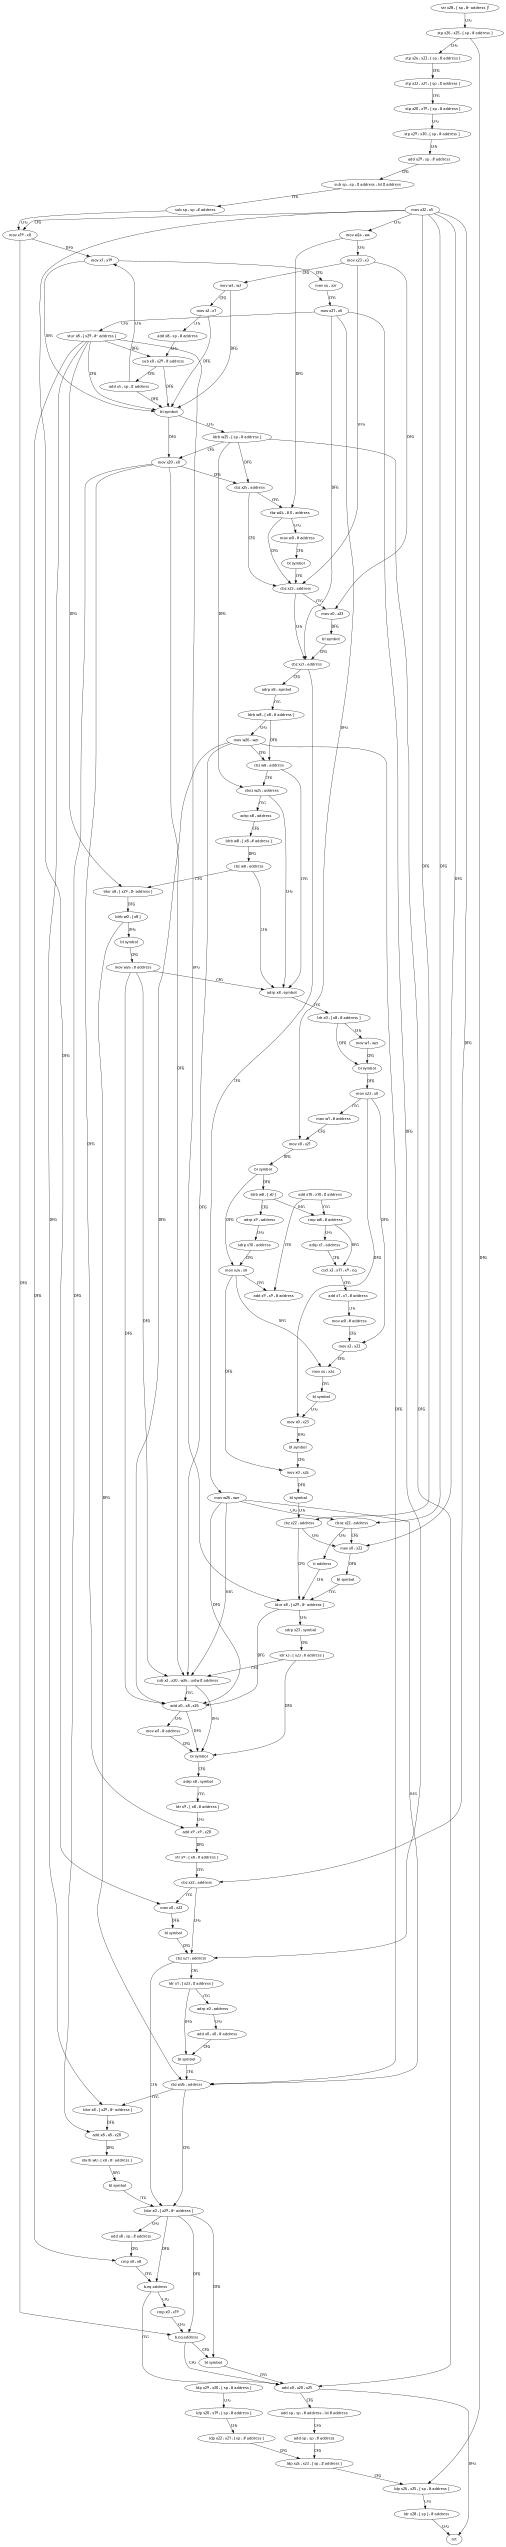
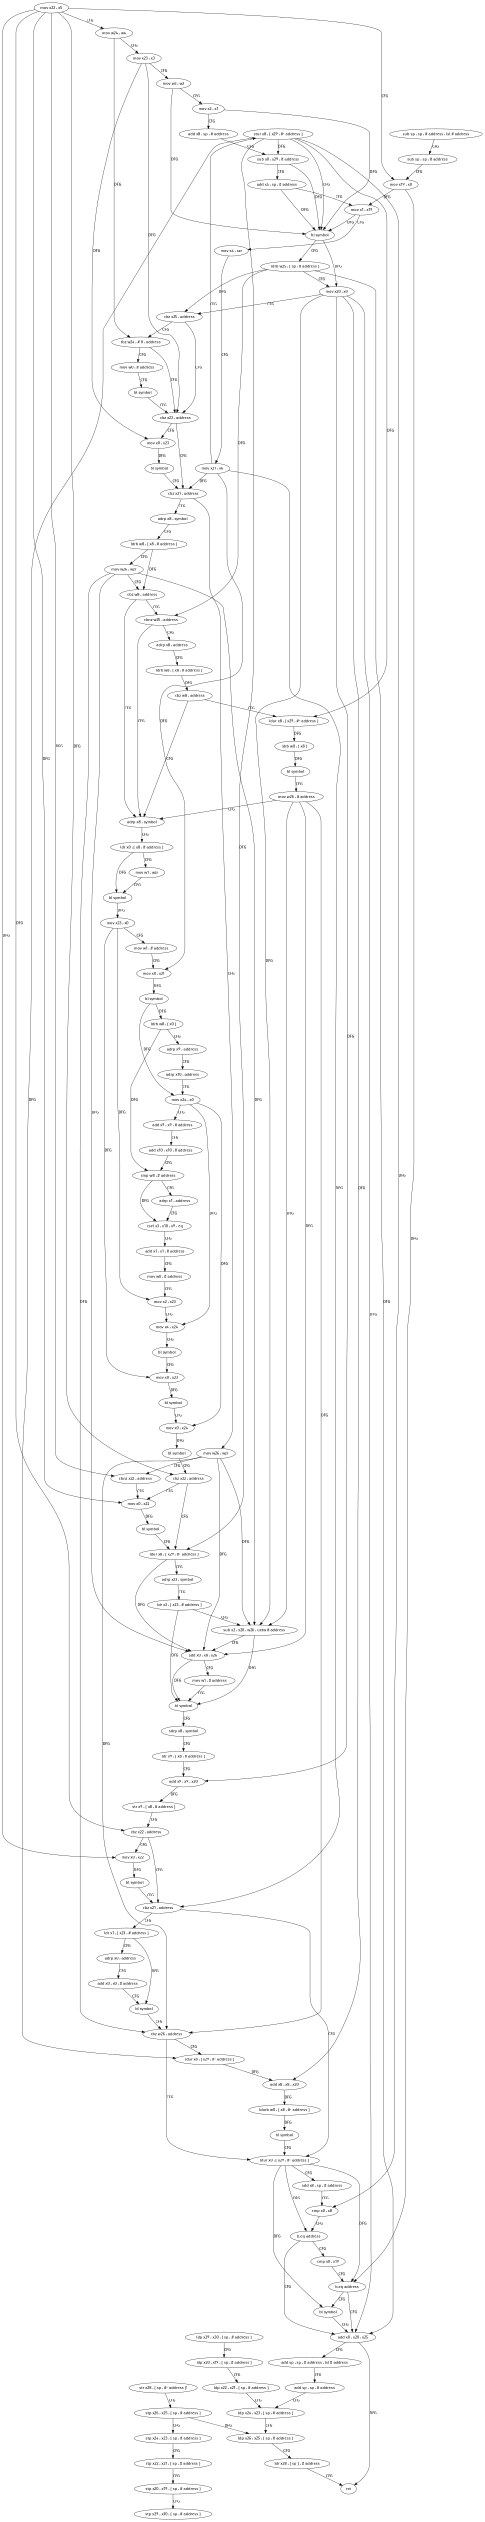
node "add x29 , sp , # address": removed
edge "add x10 , x10 , # address" -> "add x9 , x9 , # address": reversed
node "csel x3 , x11 , x9 , eq": label "csel x3 , x11 , x9 , eq" -> "csel x3 , x10 , x9 , eq"
edge "mov x20 , x0" -> "add x0 , x20 , x25": added, label "DFG"
edge "ldrb w0 , [ x8 ]" -> "cbz w26 , address": now "mov w26 , # address" -> "cbz w26 , address"
node "b address": removed
